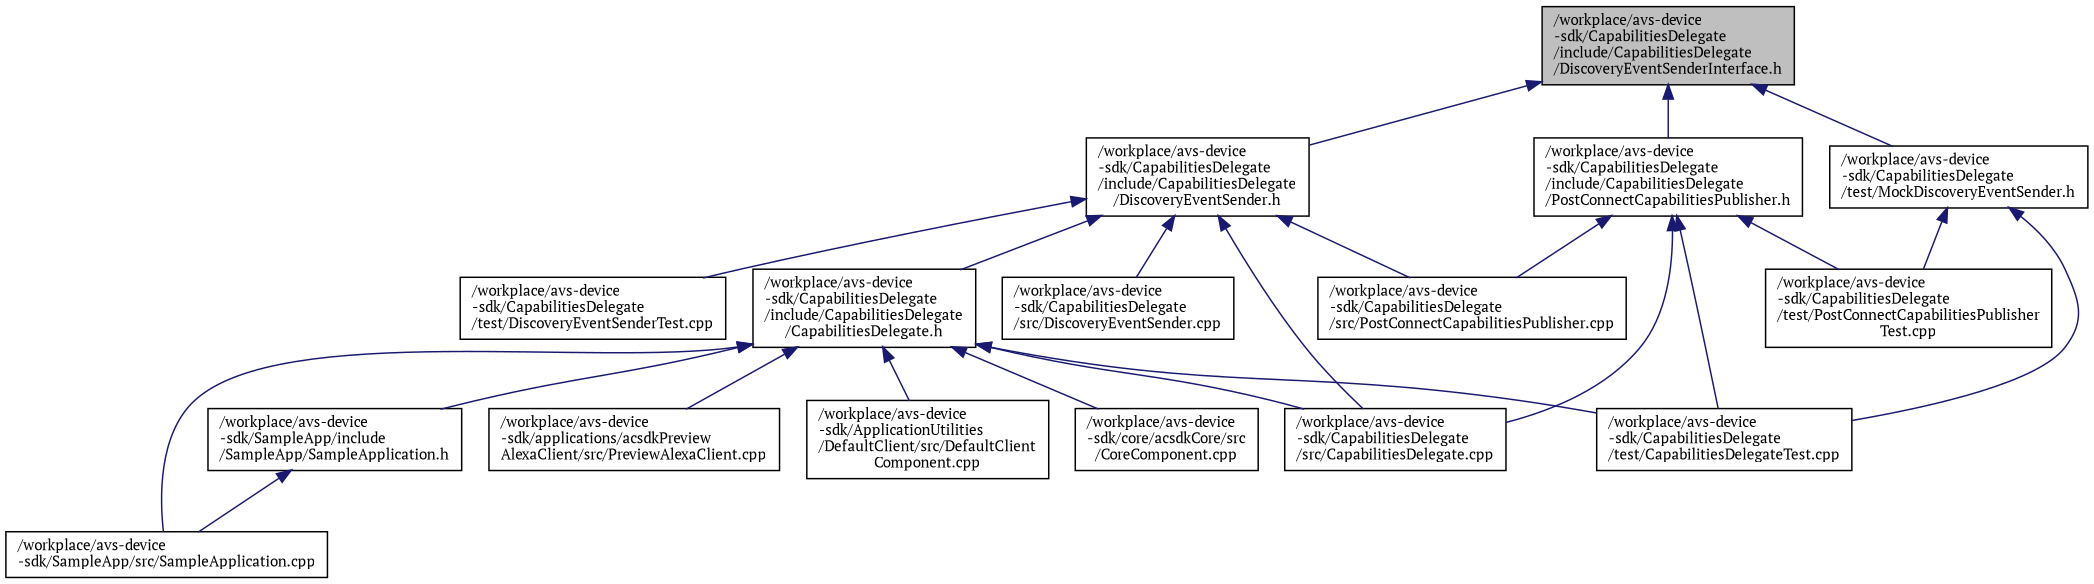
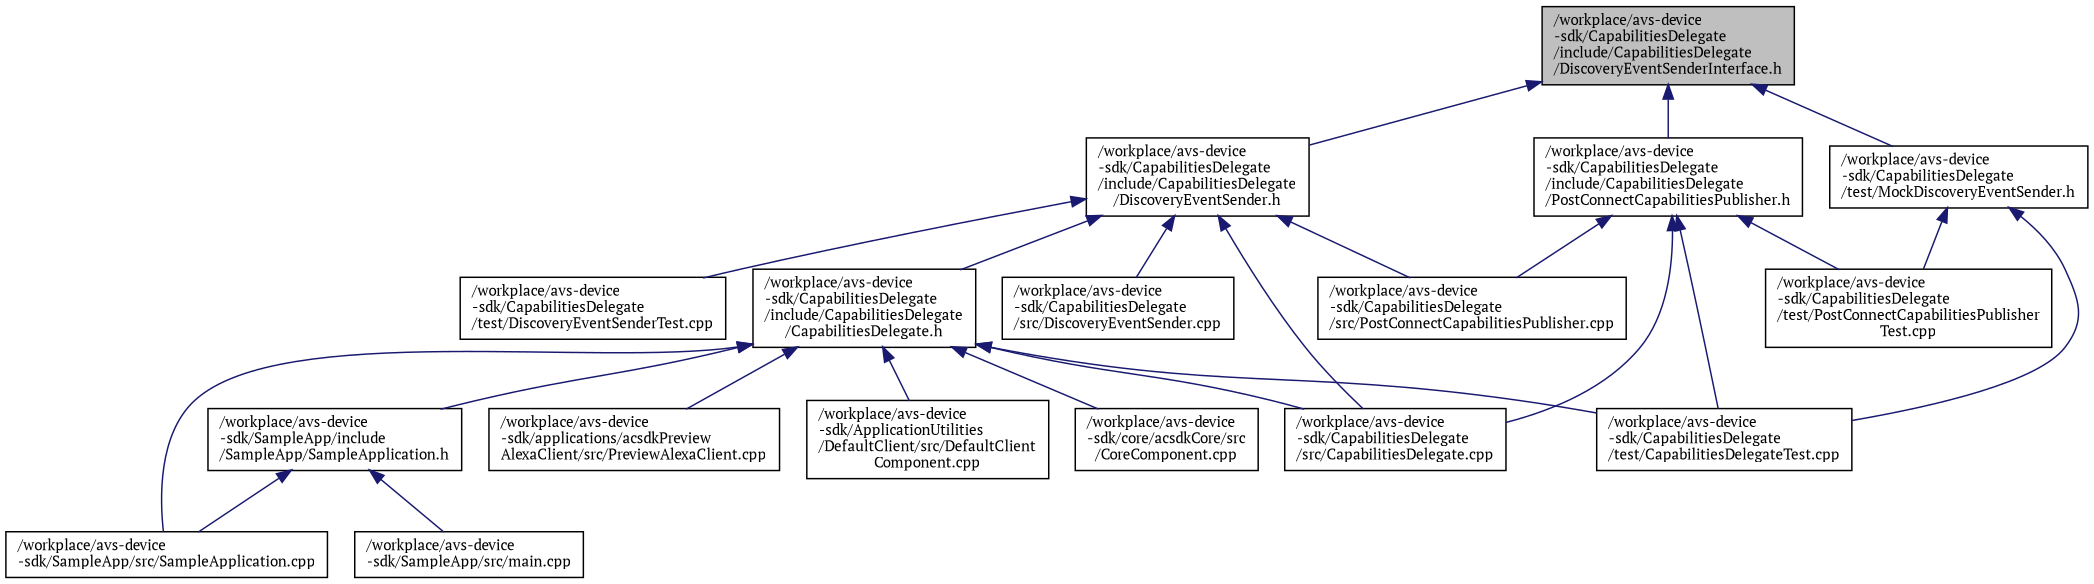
node "/workplace/avs-device -sdk/SampleApp/src/main.cpp": added
